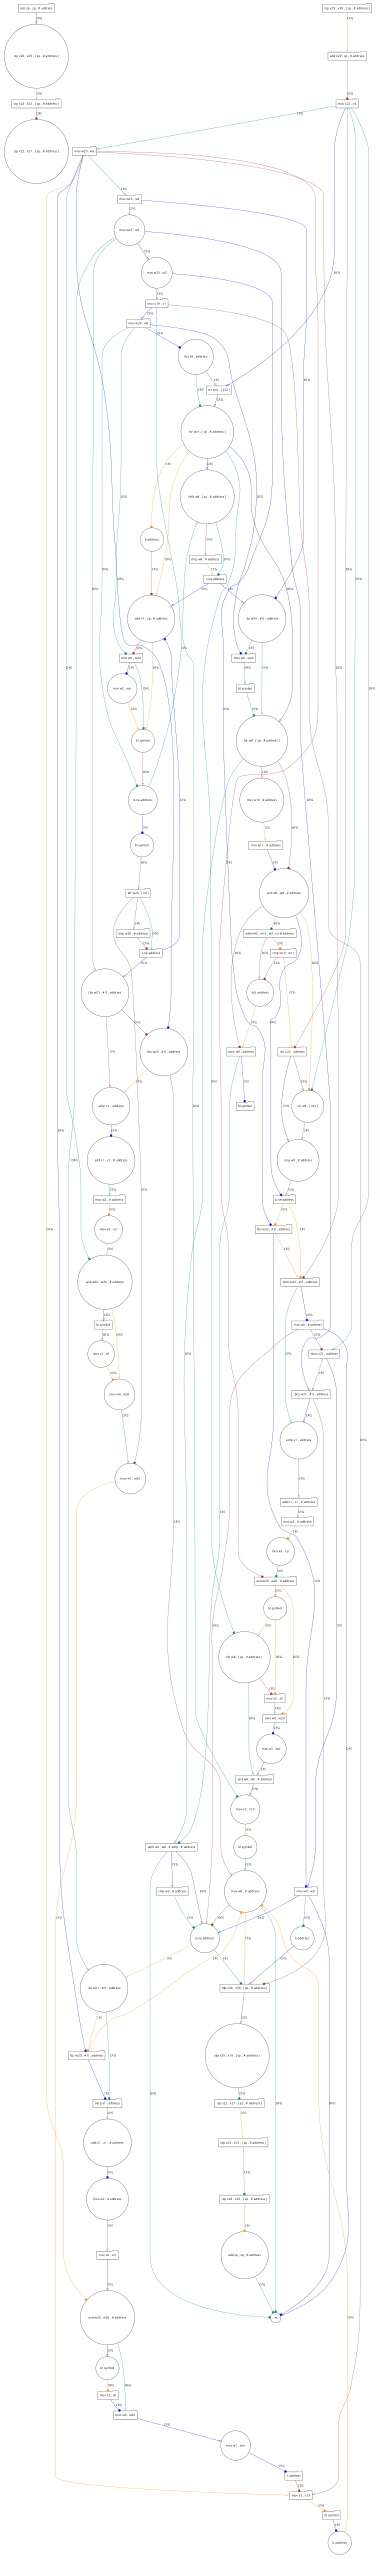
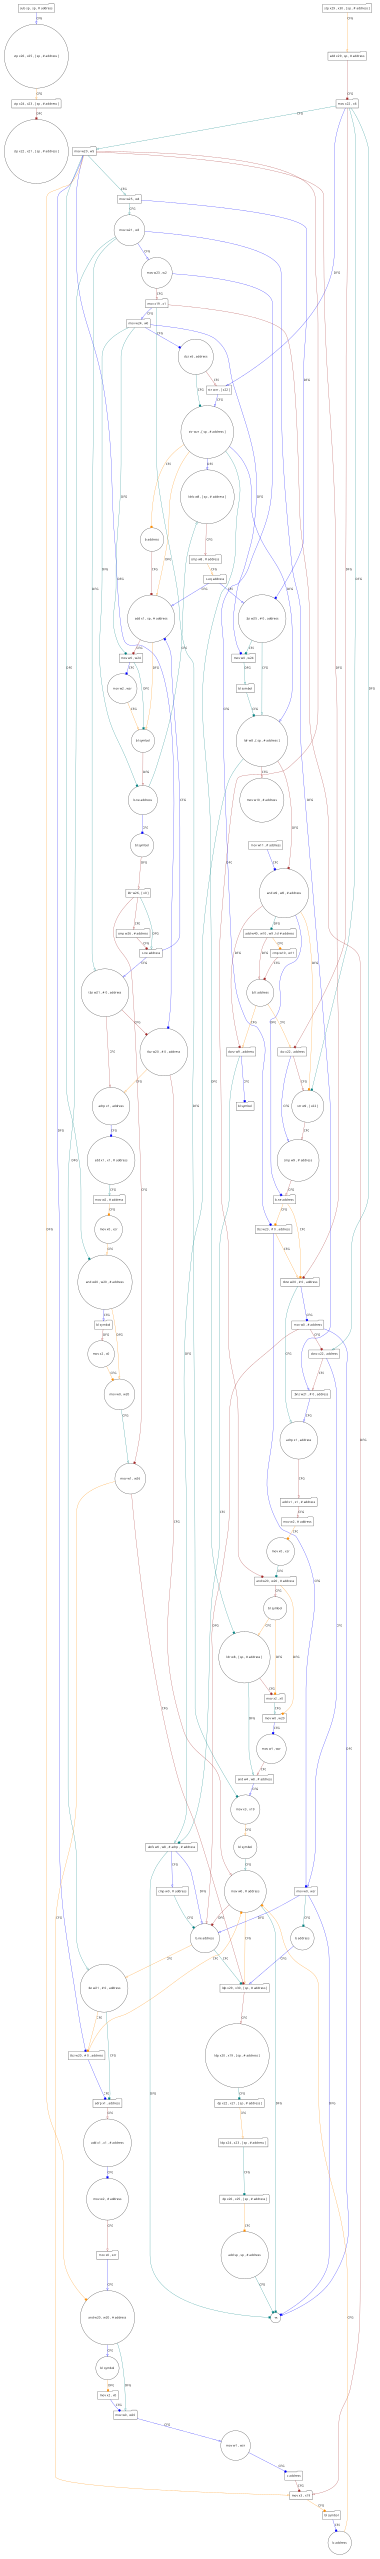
edge "ldrb w8 , [ sp , # address ]" -> "b.eq address": removed, label "DFG"
edge "mov w10 , # address" -> "mov w11 , # address": removed, label "CFG"
edge "cmp w10 , w11" -> "cbz x22 , address": now "b.lt address" -> "cbz x22 , address"
edge "tbnz w21 , # 0 , address" -> "ldp x29 , x30 , [ sp , # address ]": now "mov w1 , w26" -> "ldp x29 , x30 , [ sp , # address ]"
